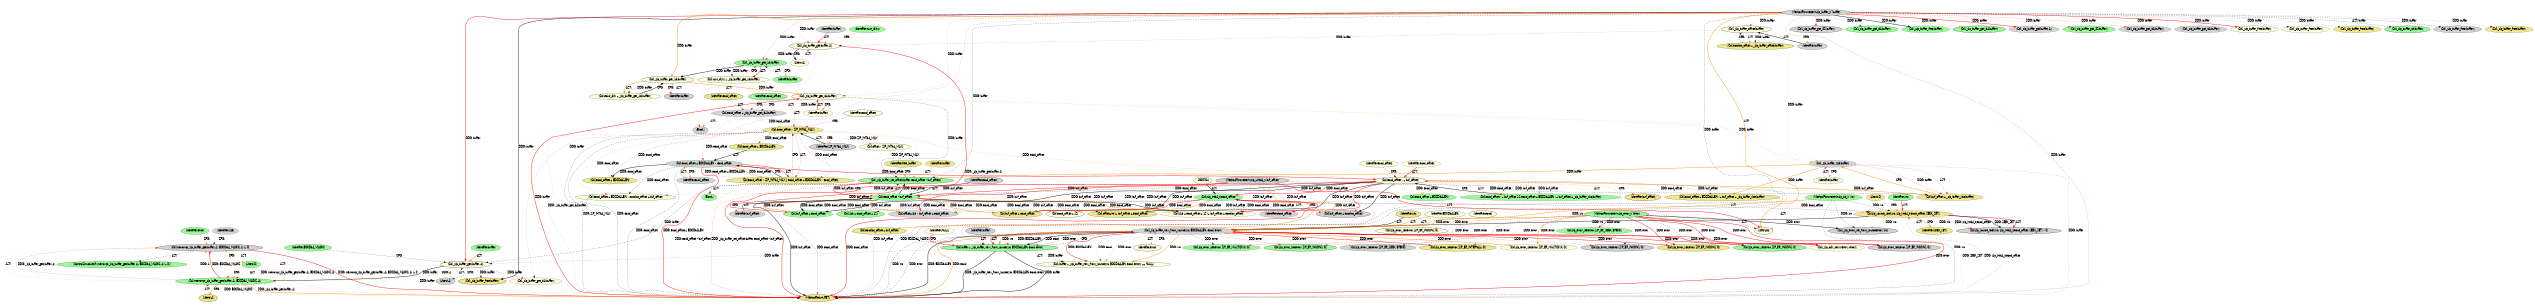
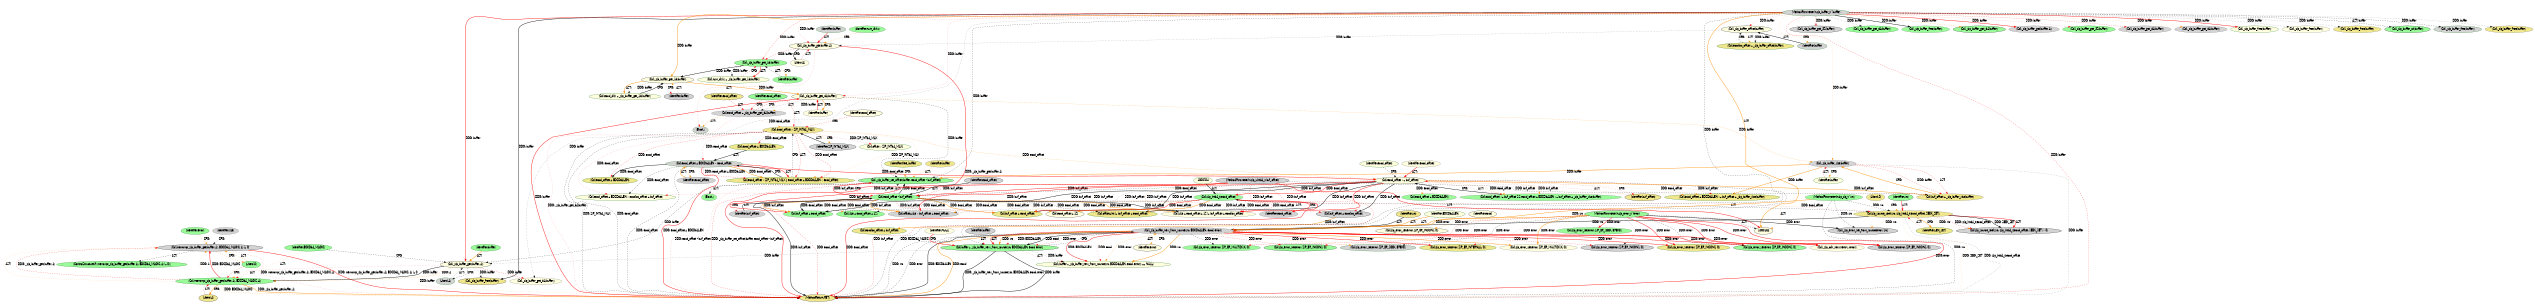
edge "(Call,eocdloc_offset = _zip_buffer_offset(buffer))" -> "(Call,_zip_buffer_size(buffer))": now "(MethodParameterIn,zip_buffer_t *buffer)" -> "(Call,_zip_buffer_size(buffer))"
edge "(MethodParameterIn,zip_uint64_t buf_offset)" -> "(Call,eocdloc_offset + buf_offset)": now "(Call,buf_offset + eocdloc_offset)" -> "(Call,eocdloc_offset + buf_offset)"
node "(Identifier,SEEK_SET)": label "(Identifier,SEEK_SET)" -> "(Identifier,LEN_SET)"
